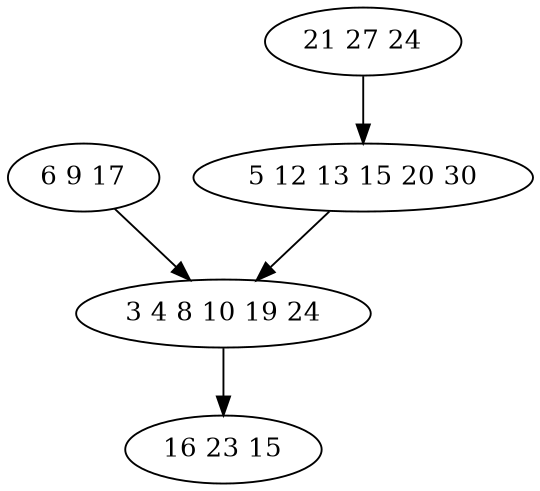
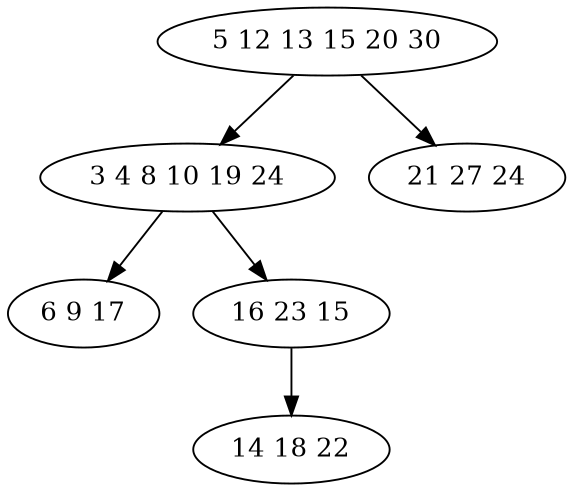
edge "21 27 24" -> "5 12 13 15 20 30": reversed
edge "6 9 17" -> "3 4 8 10 19 24": reversed
node "14 18 22": added
